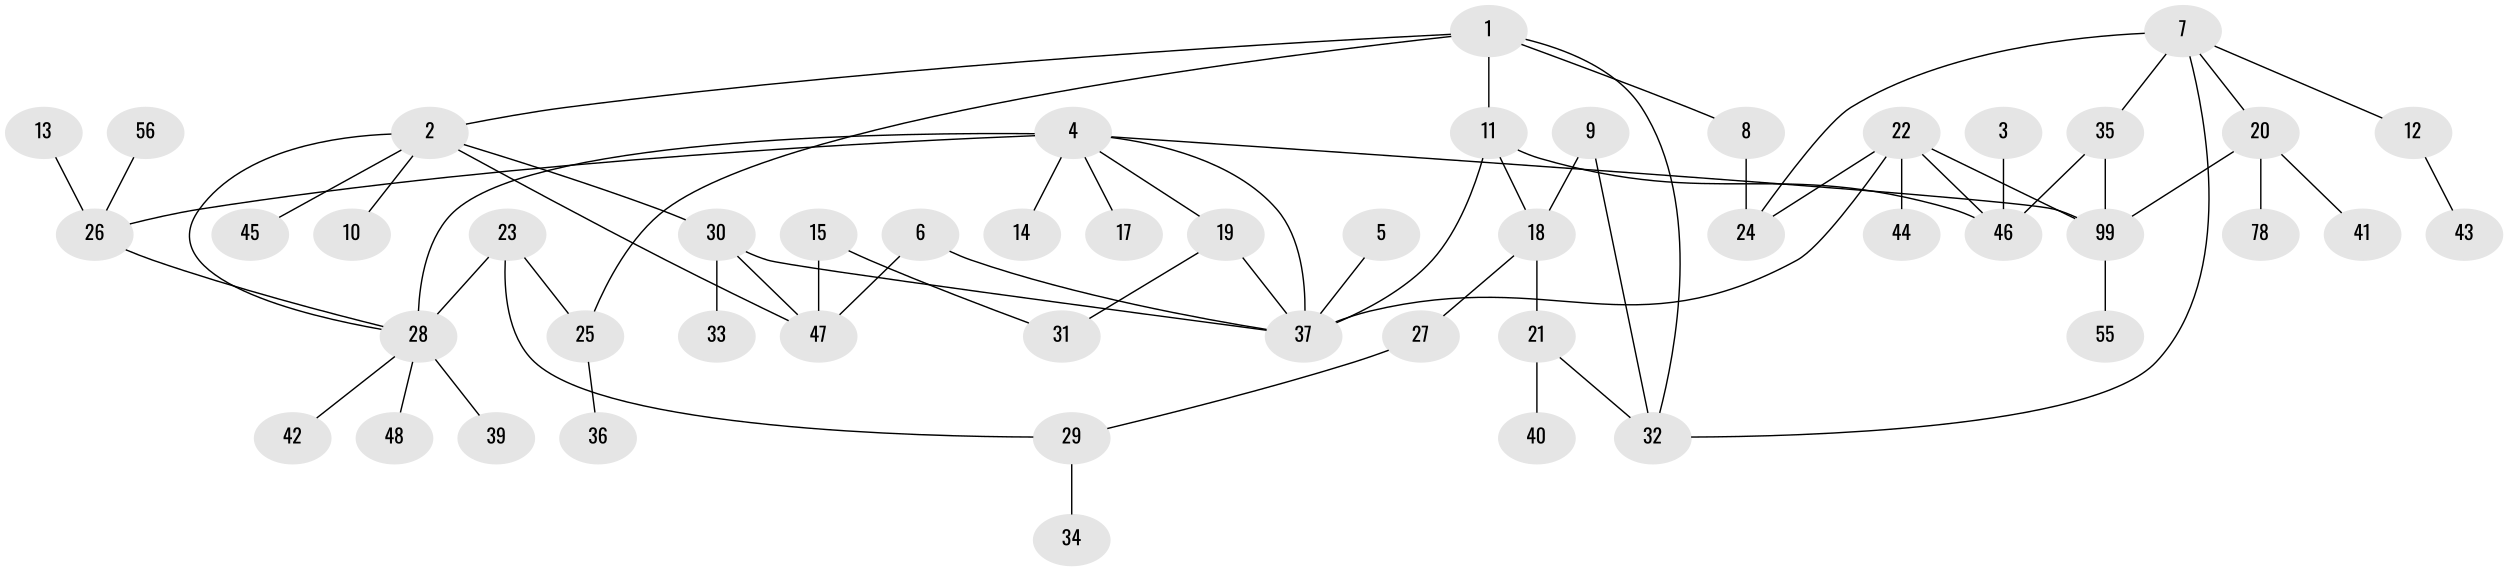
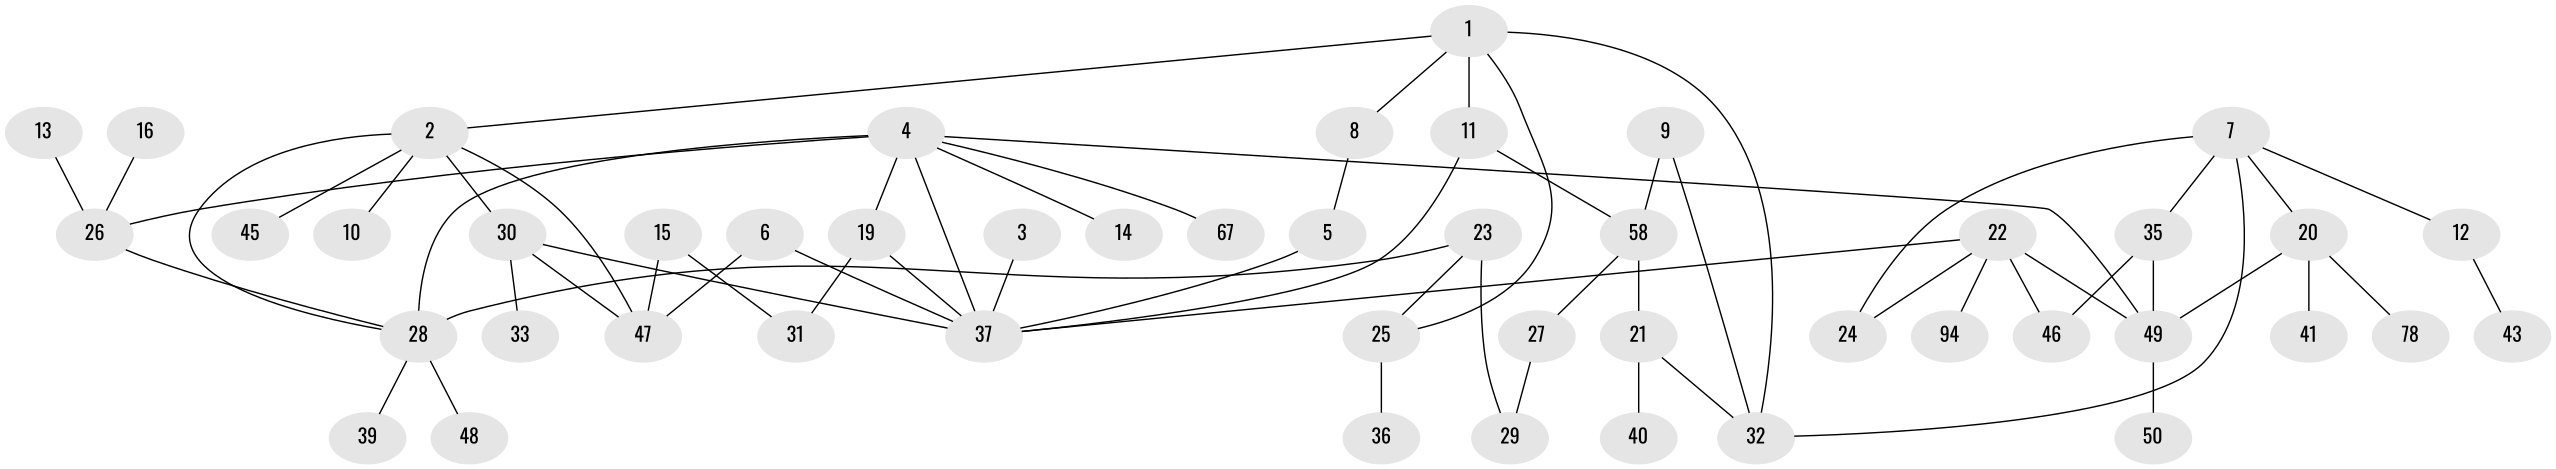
node "56": label "56" -> "16"
edge "3" -- "46": now "3" -- "37"
edge "11" -- "46": removed
edge "8" -- "24": now "8" -- "5"
node "17": label "17" -> "67"
node "18": label "18" -> "58"
node "44": label "44" -> "94"
node "99": label "99" -> "49"
node "55": label "55" -> "50"
node "42": removed
node "34": removed
